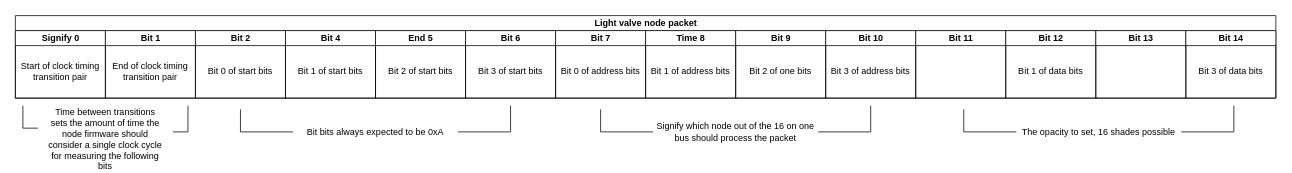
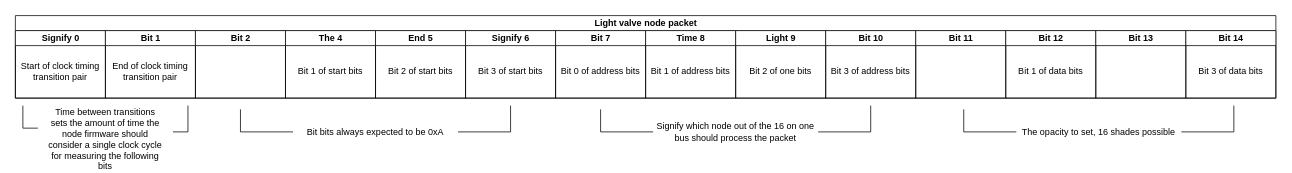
node "Bit 4": label "Bit 4" -> "The 4"
node "Bit 6": label "Bit 6" -> "Signify 6"
node "Bit 9": label "Bit 9" -> "Light 9"
node "Bit 0 of start bits": removed
